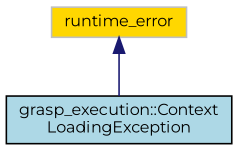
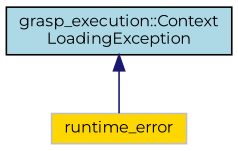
edge "grasp_execution::Context LoadingException" -> "runtime_error": reversed
